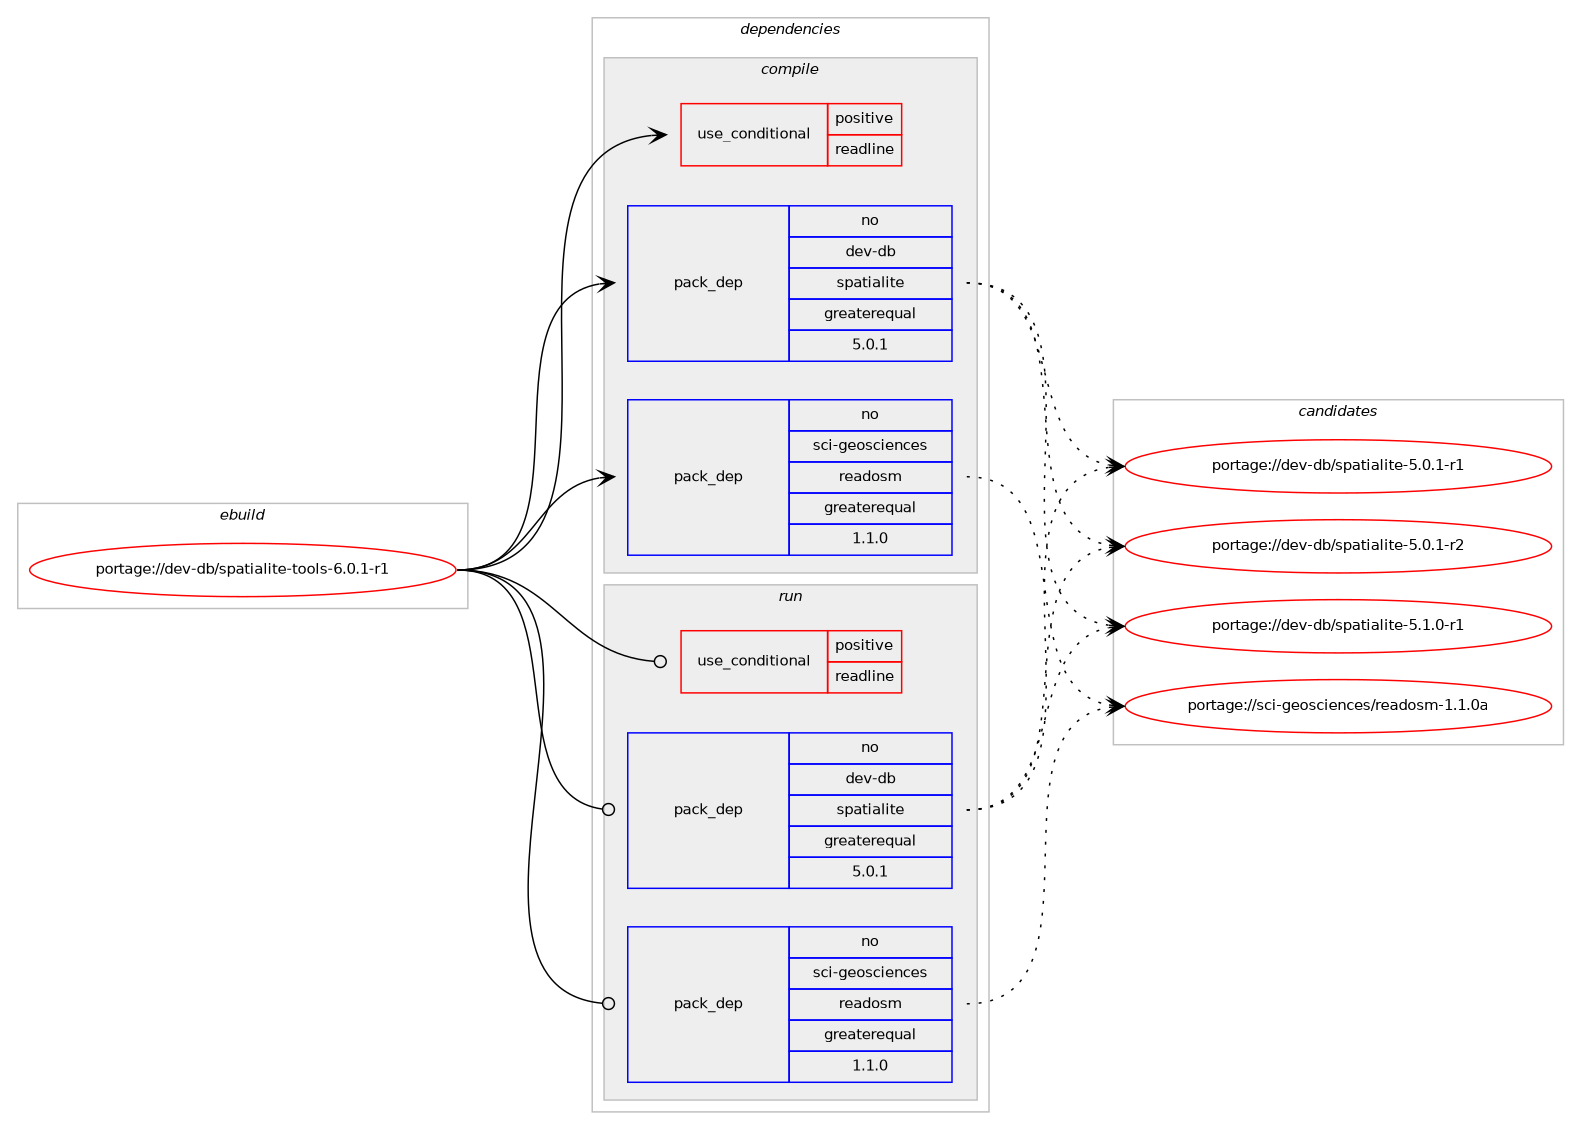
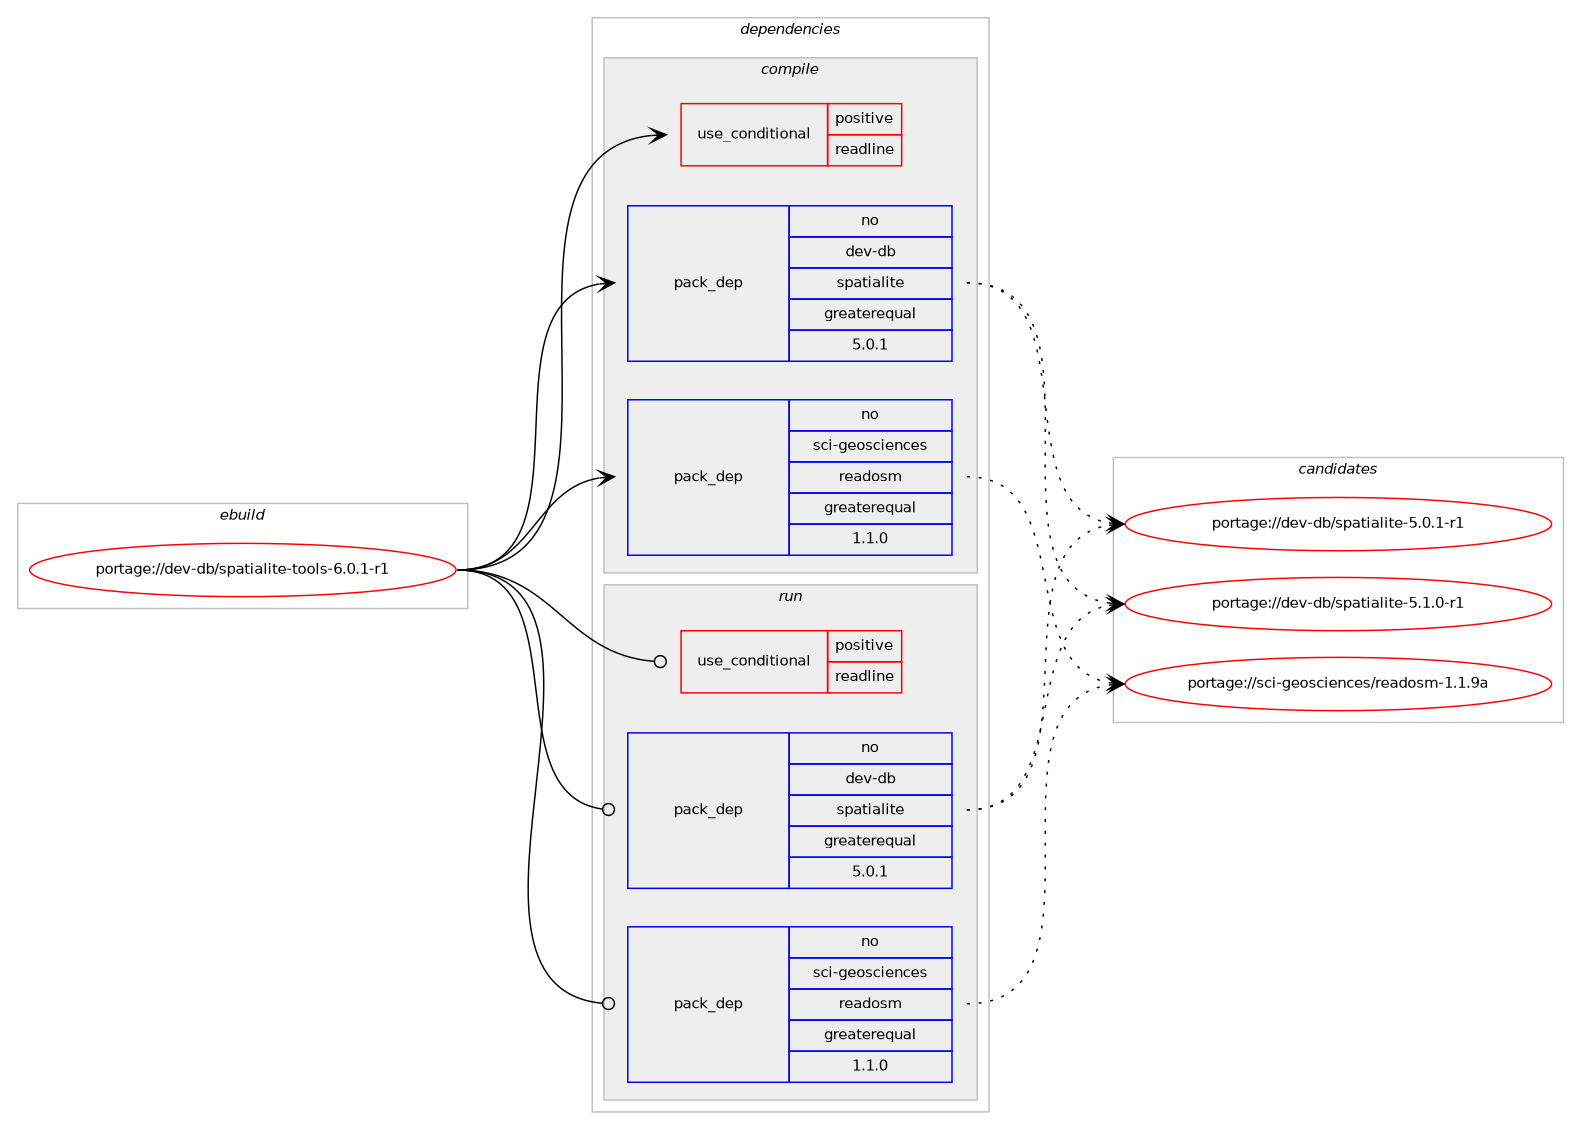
node "portage://dev-db/spatialite-5.0.1-r2": removed
node "portage://sci-geosciences/readosm-1.1.0a": label "portage://sci-geosciences/readosm-1.1.0a" -> "portage://sci-geosciences/readosm-1.1.9a"
